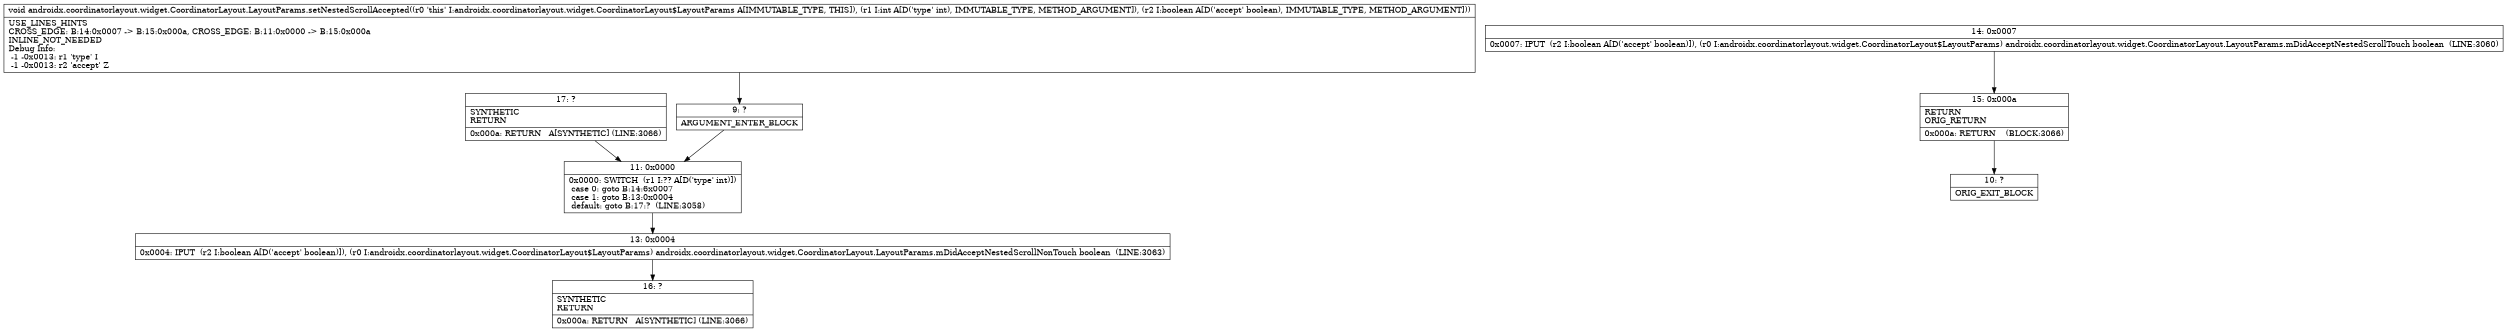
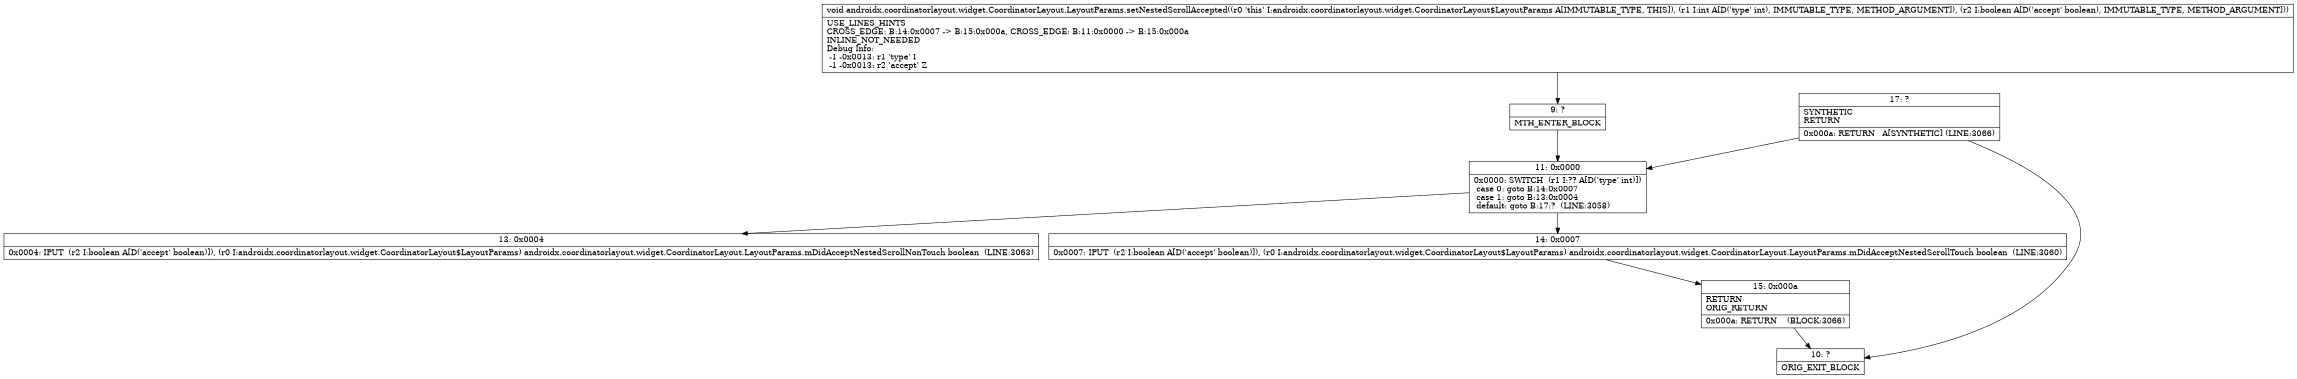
node "9: ?": text "ARGUMENT_ENTER_BLOCK" -> "MTH_ENTER_BLOCK"
node "11: 0x0000": text "case 0: goto B:14:6x0007" -> "case 0: goto B:14:0x0007"
edge "11: 0x0000" -> "14: 0x0007": added
edge "17: ?" -> "10: ?": added
node "16: ?": removed
